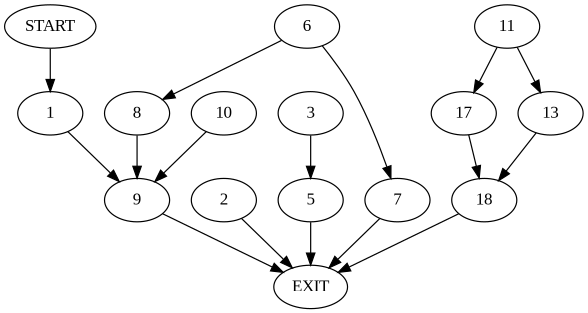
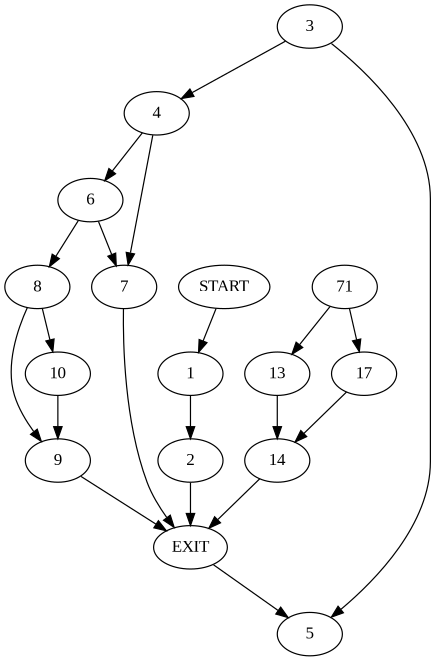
node "11": label "11" -> "71"
node "4": added
edge "1" -> "9": now "1" -> "2"
node "18": label "18" -> "14"
edge "5" -> "EXIT": reversed
edge "8" -> "10": added
